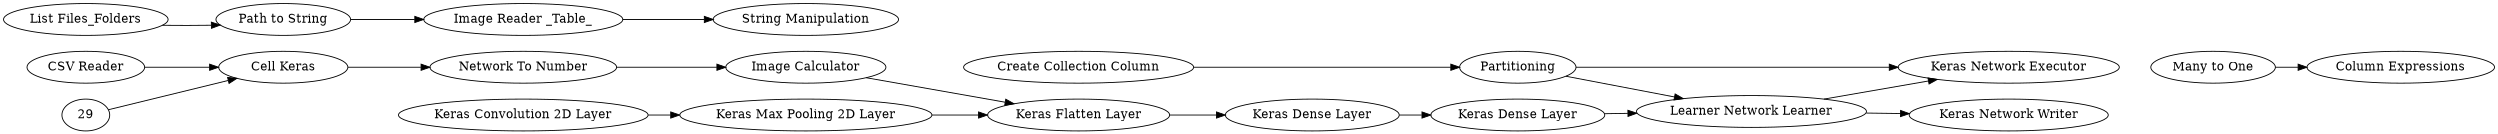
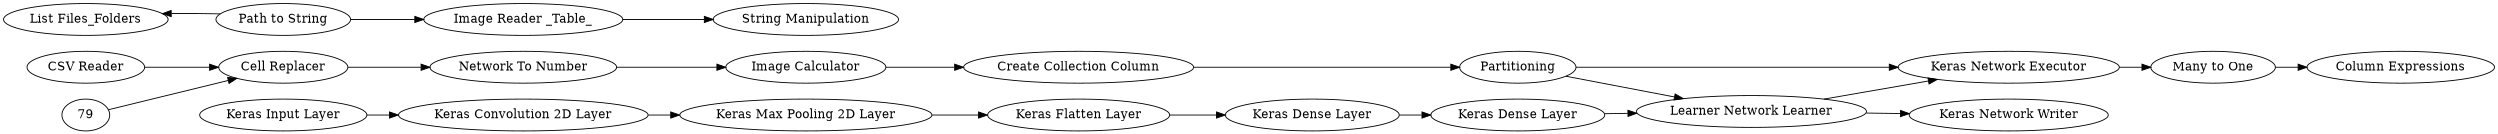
edge "List Files_Folders" -> "Path to String": reversed
node "Cell Keras": label "Cell Keras" -> "Cell Replacer"
edge "Keras Network Executor" -> "Many to One": added
edge "Image Calculator" -> "Keras Flatten Layer": now "Image Calculator" -> "Create Collection Column"
node "29": label "29" -> "79"
node "Keras Input Layer": added
